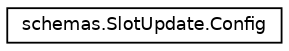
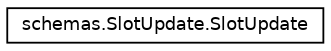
node "schemas.SlotUpdate.Config": label "schemas.SlotUpdate.Config" -> "schemas.SlotUpdate.SlotUpdate"
